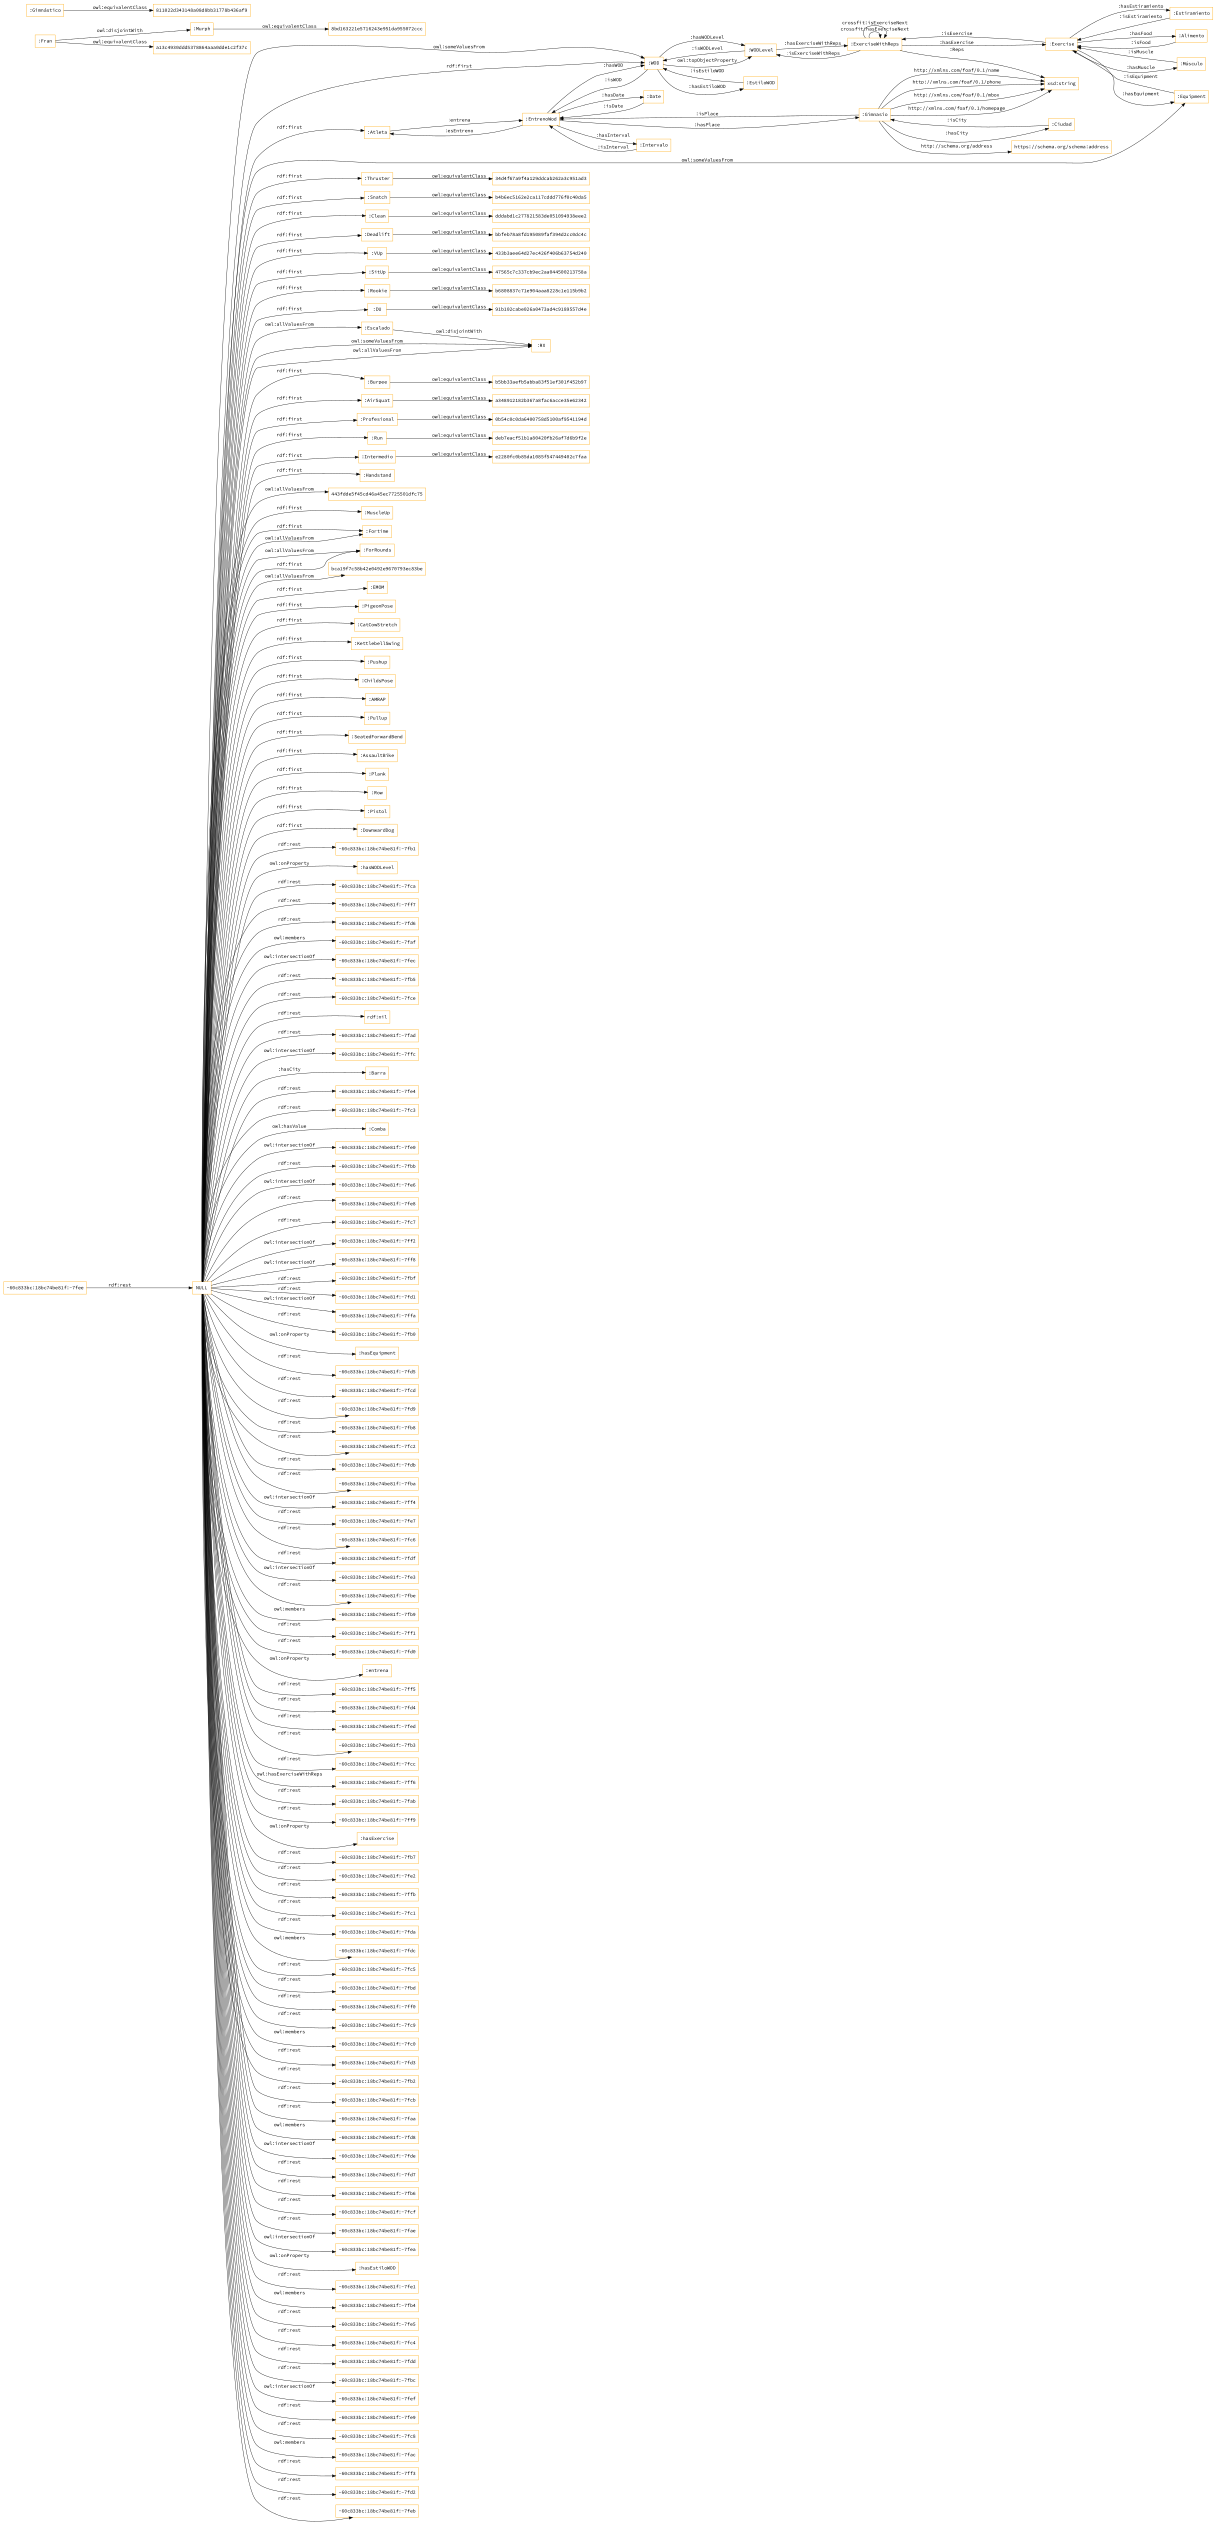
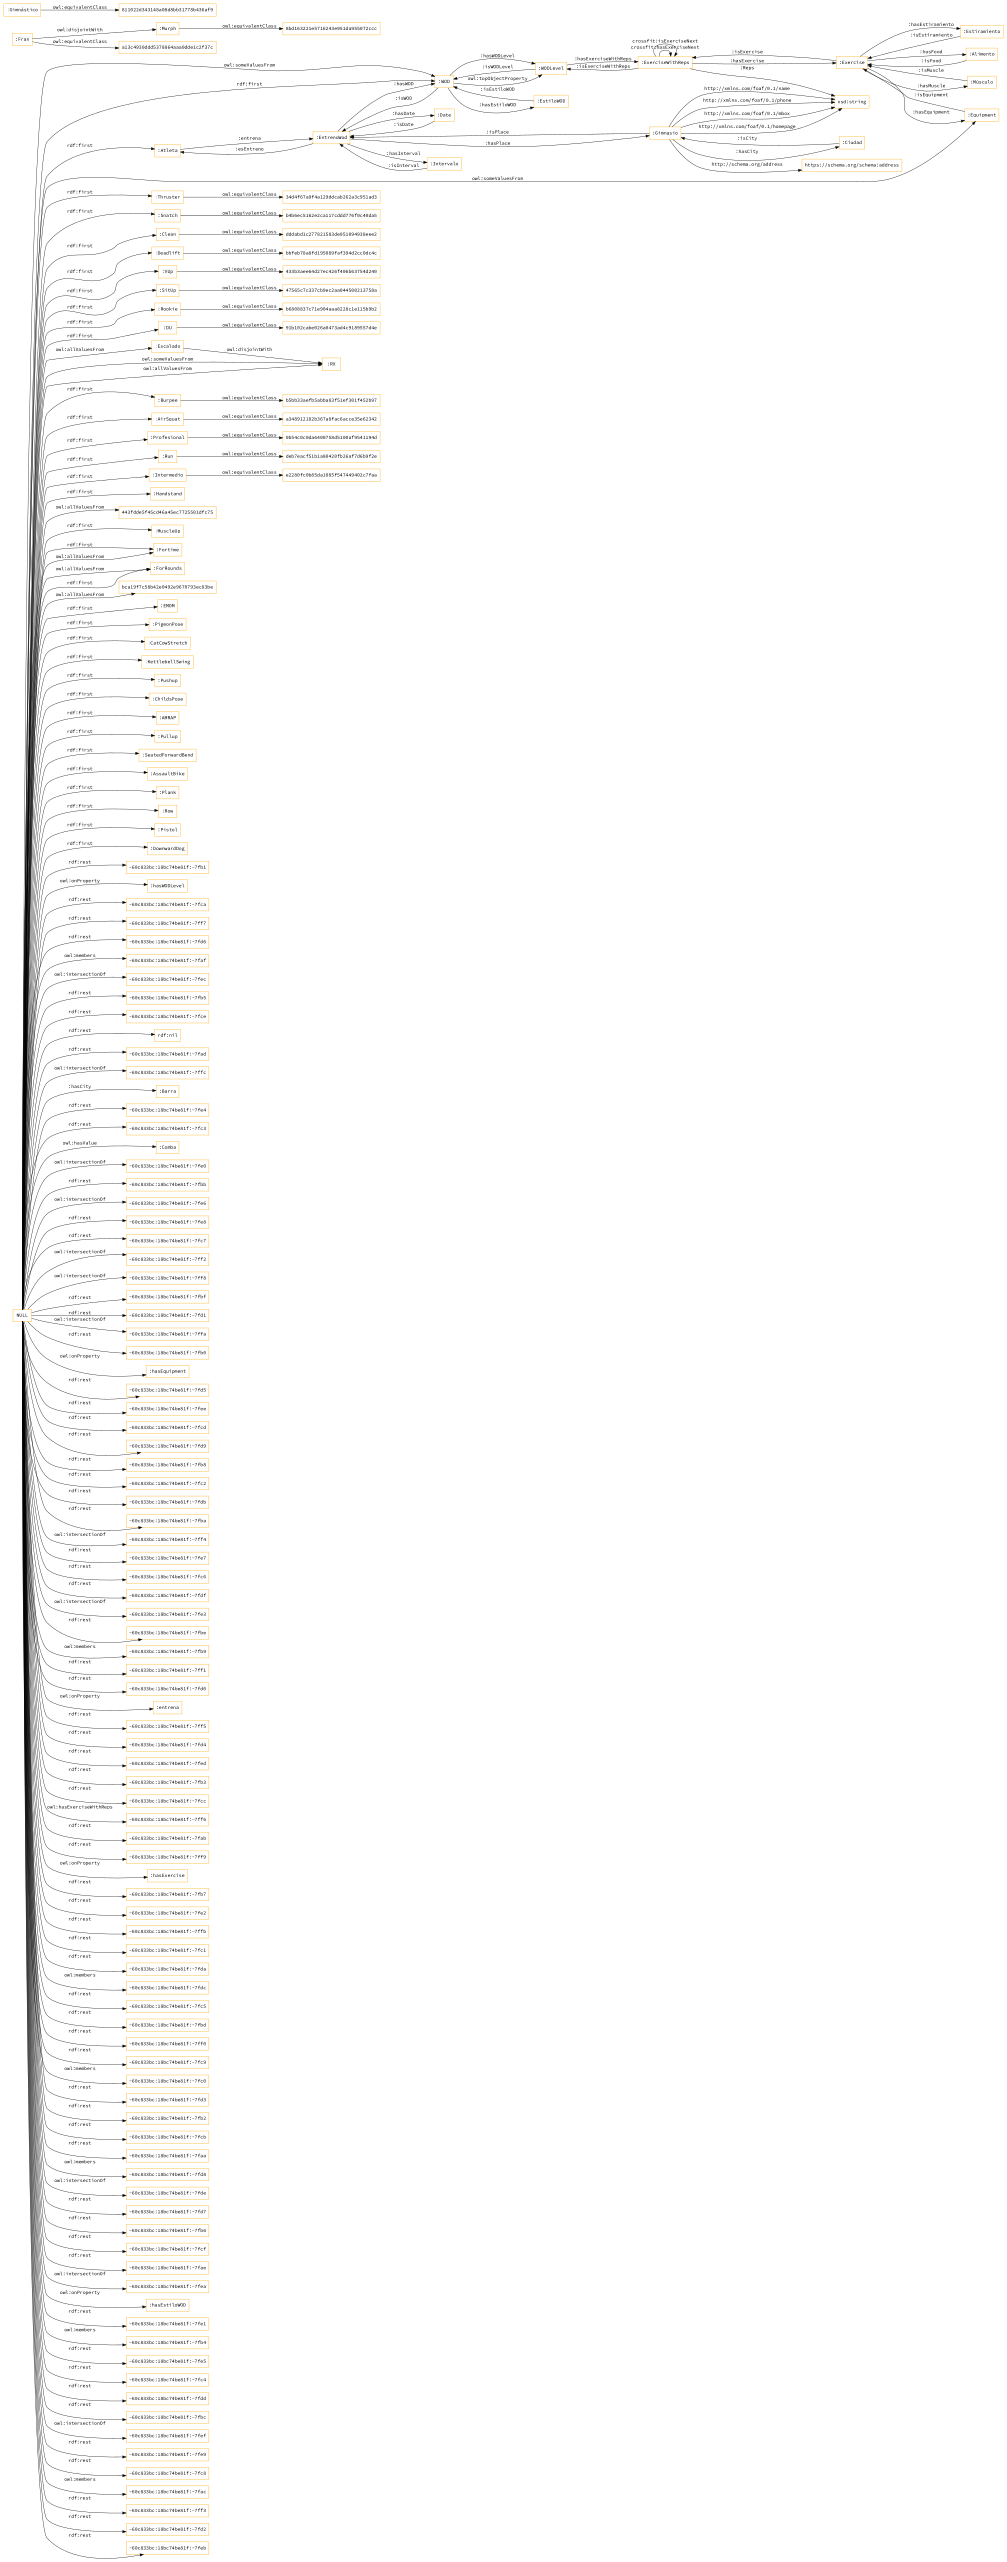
edge "-60c833bc:18bc74be81f:-7fee" -> "NULL": reversed
